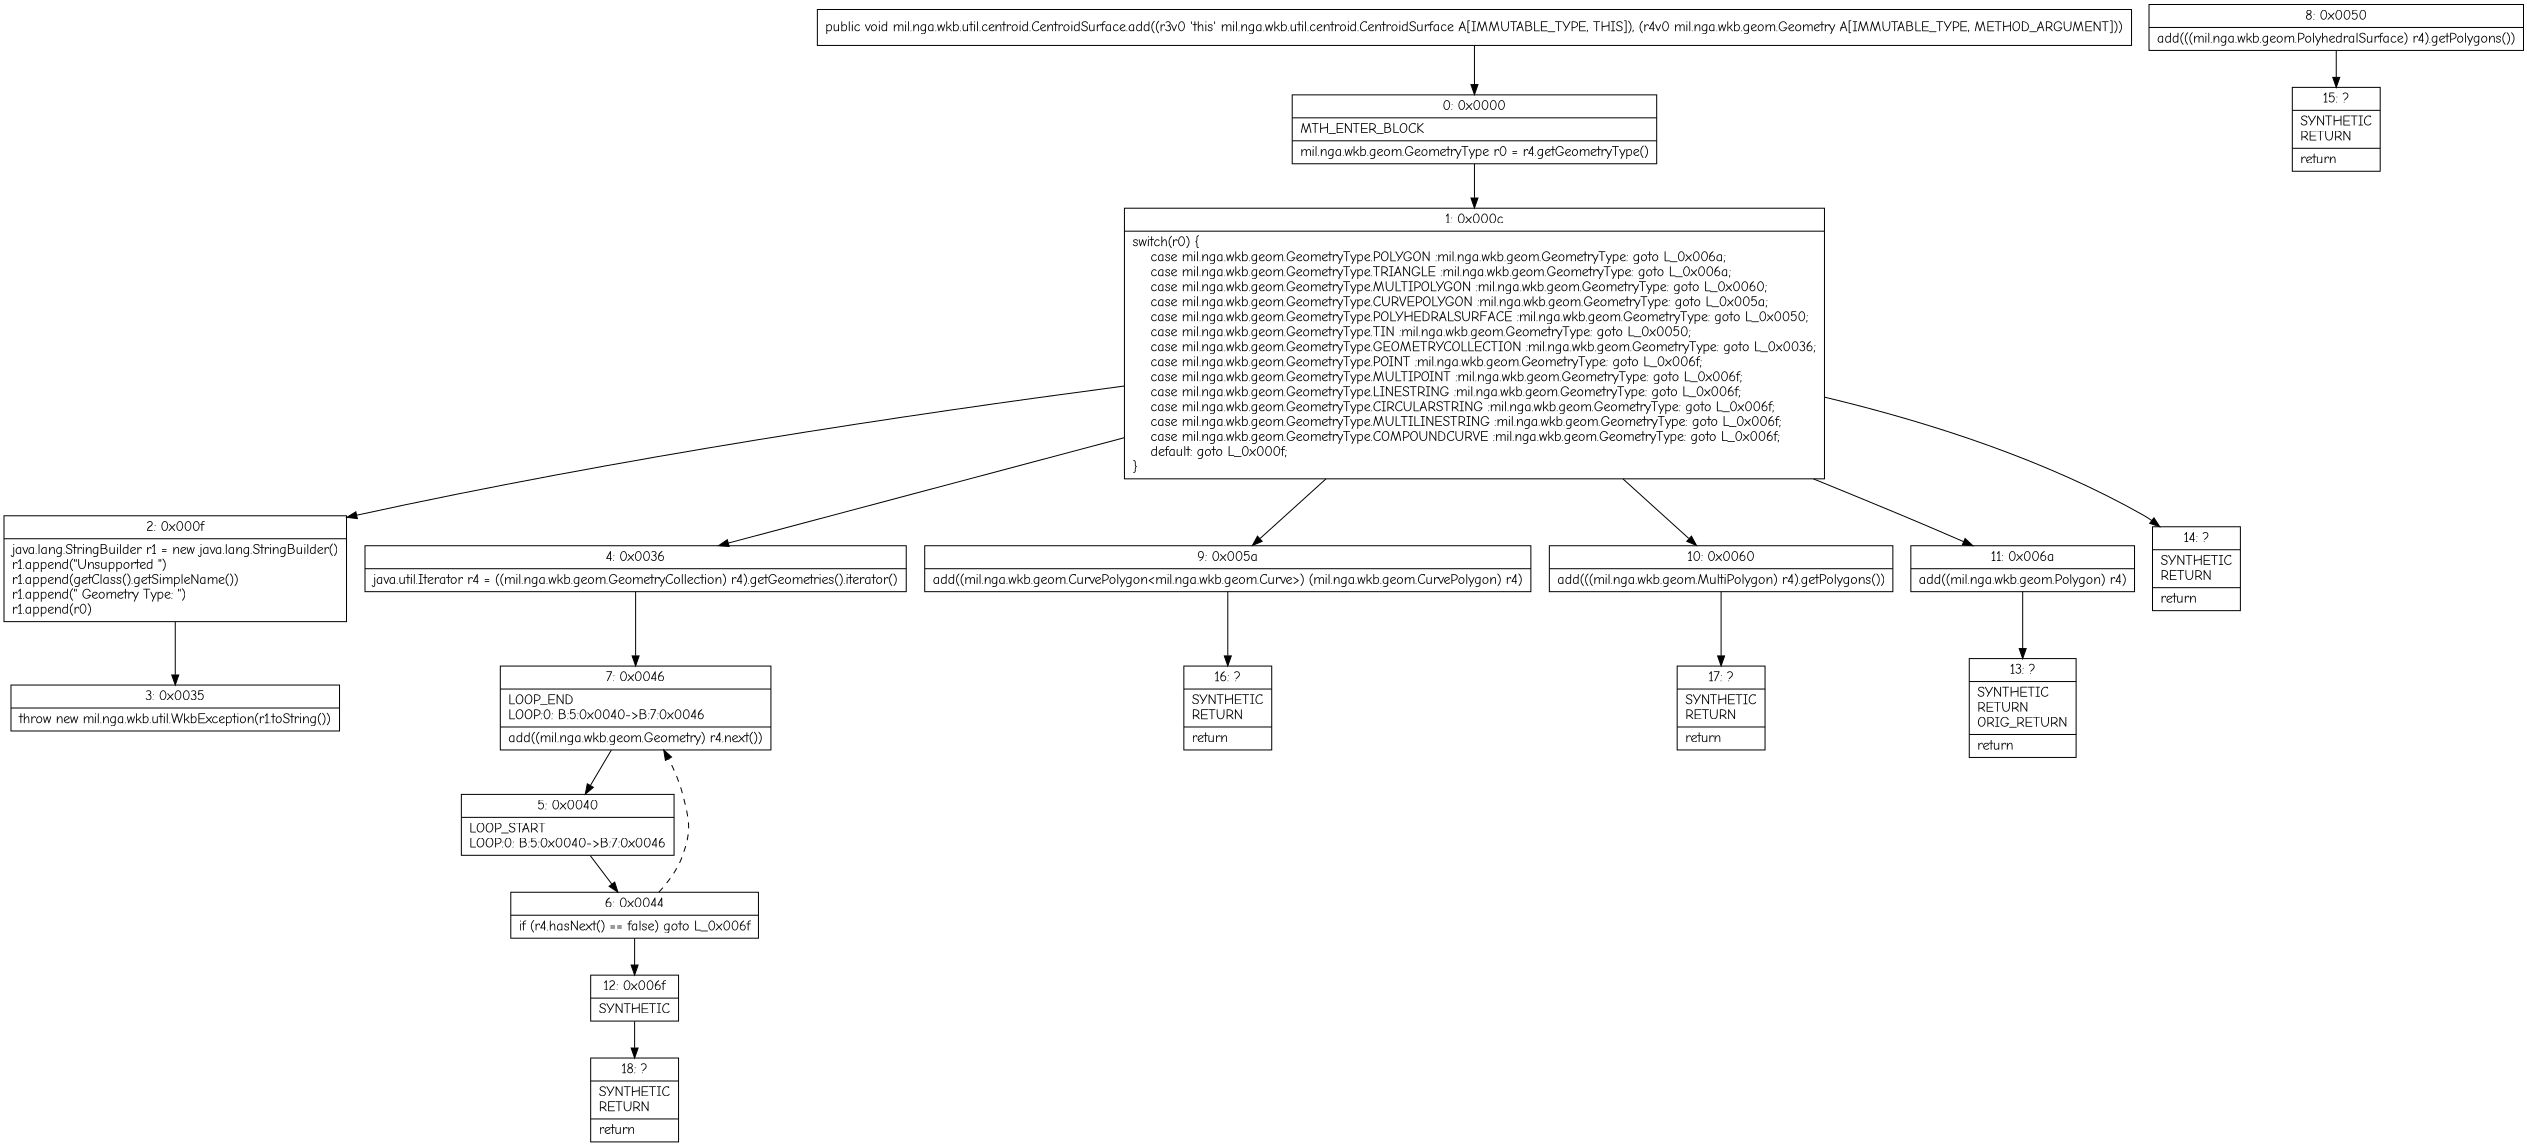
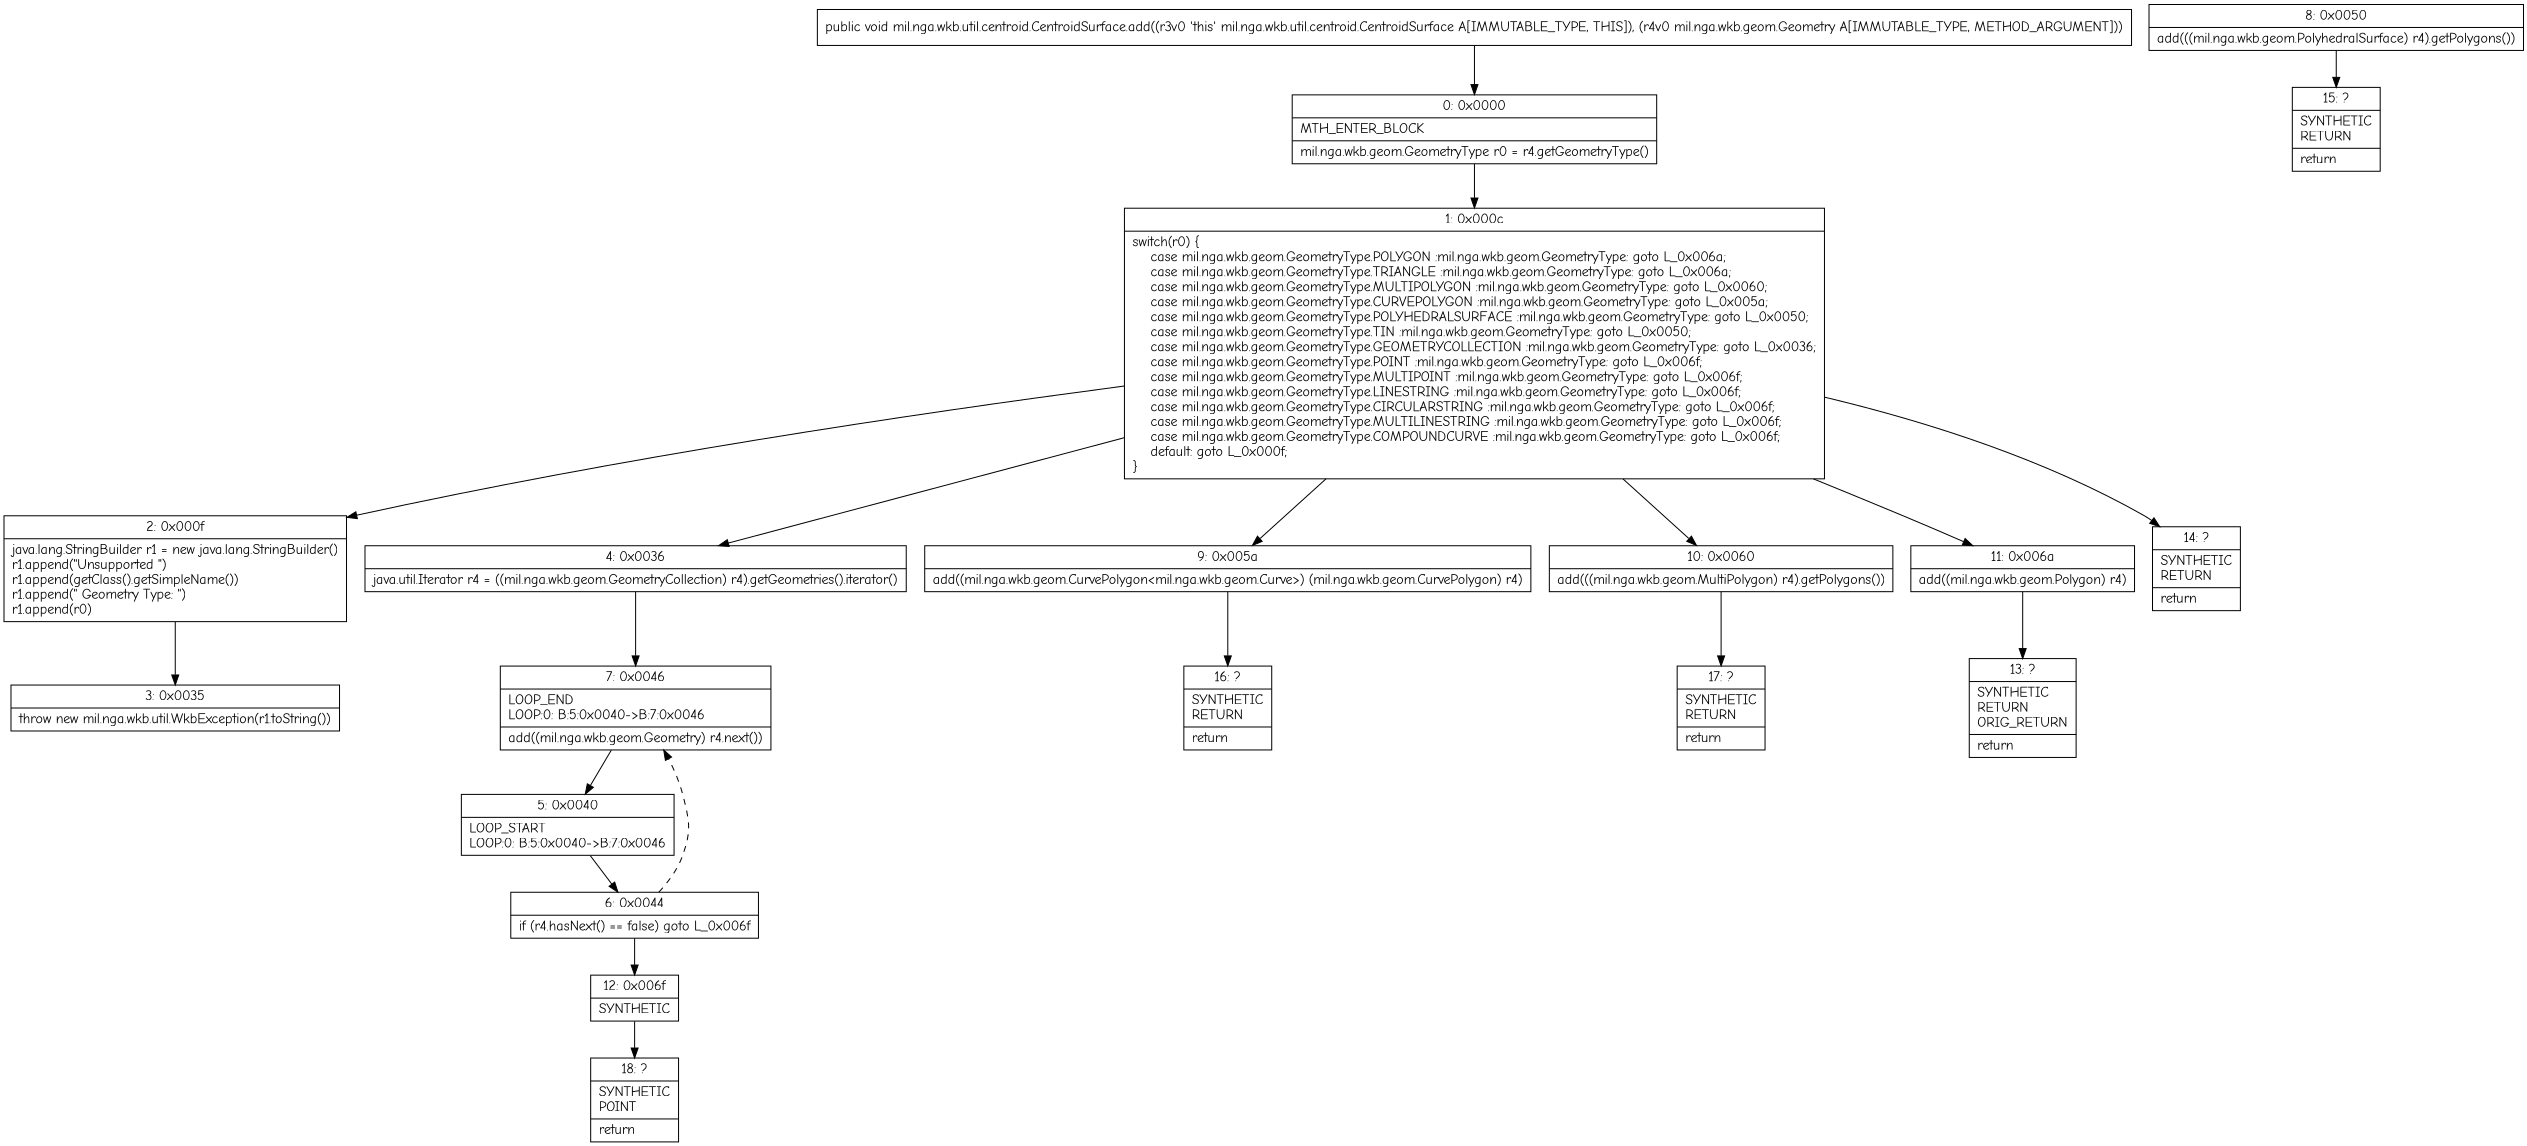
node "18: ?": text "RETURN" -> "POINT"
